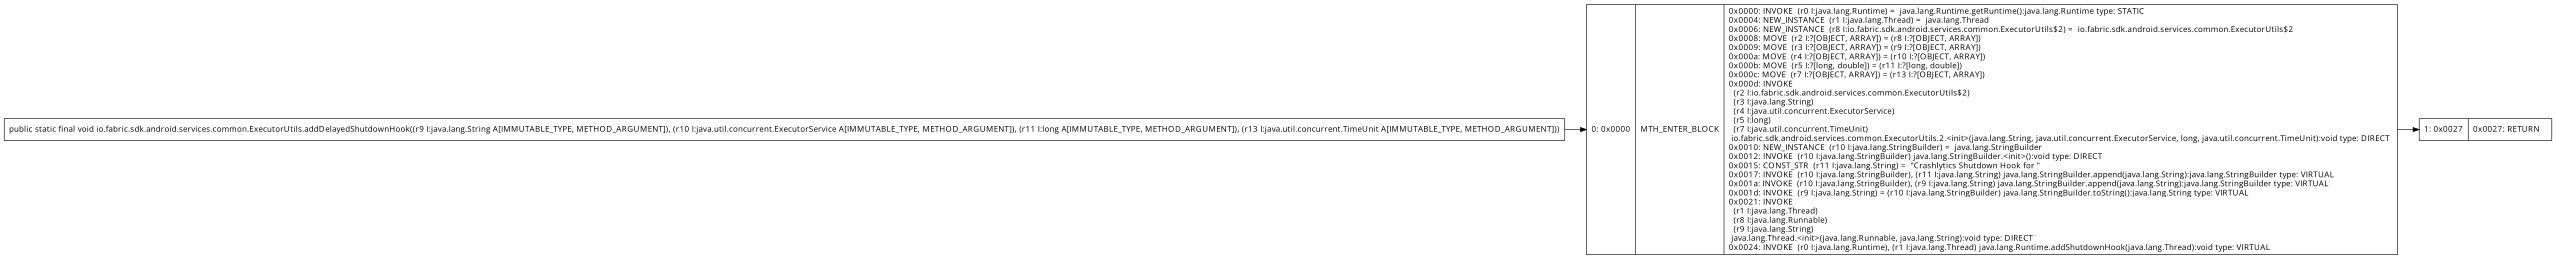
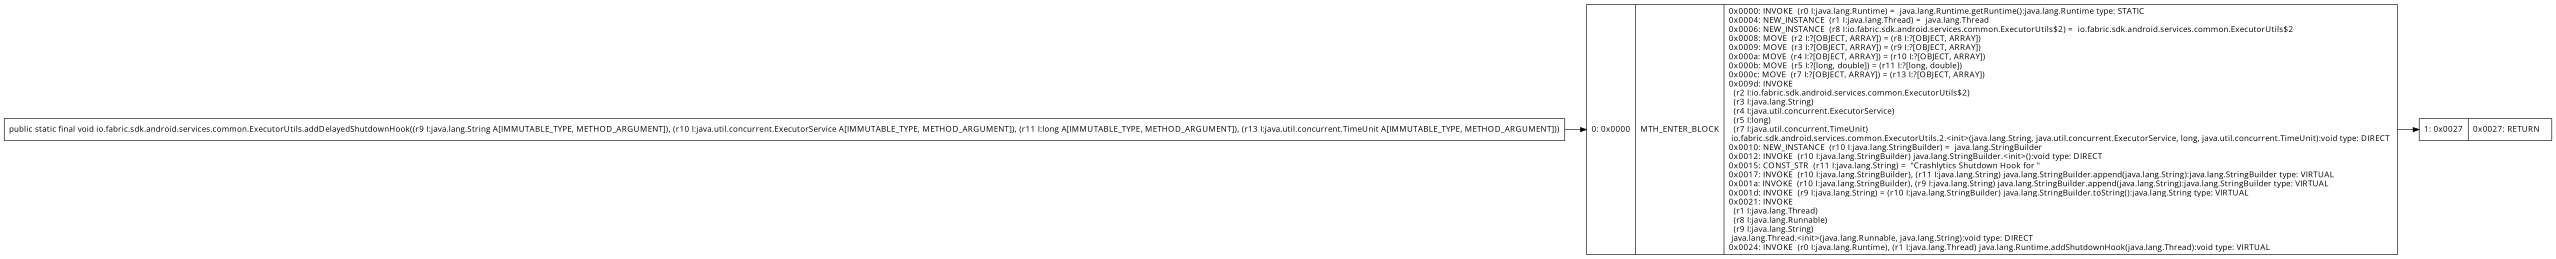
node "0: 0x0000": text "0x000d: INVOKE" -> "0x009d: INVOKE"
